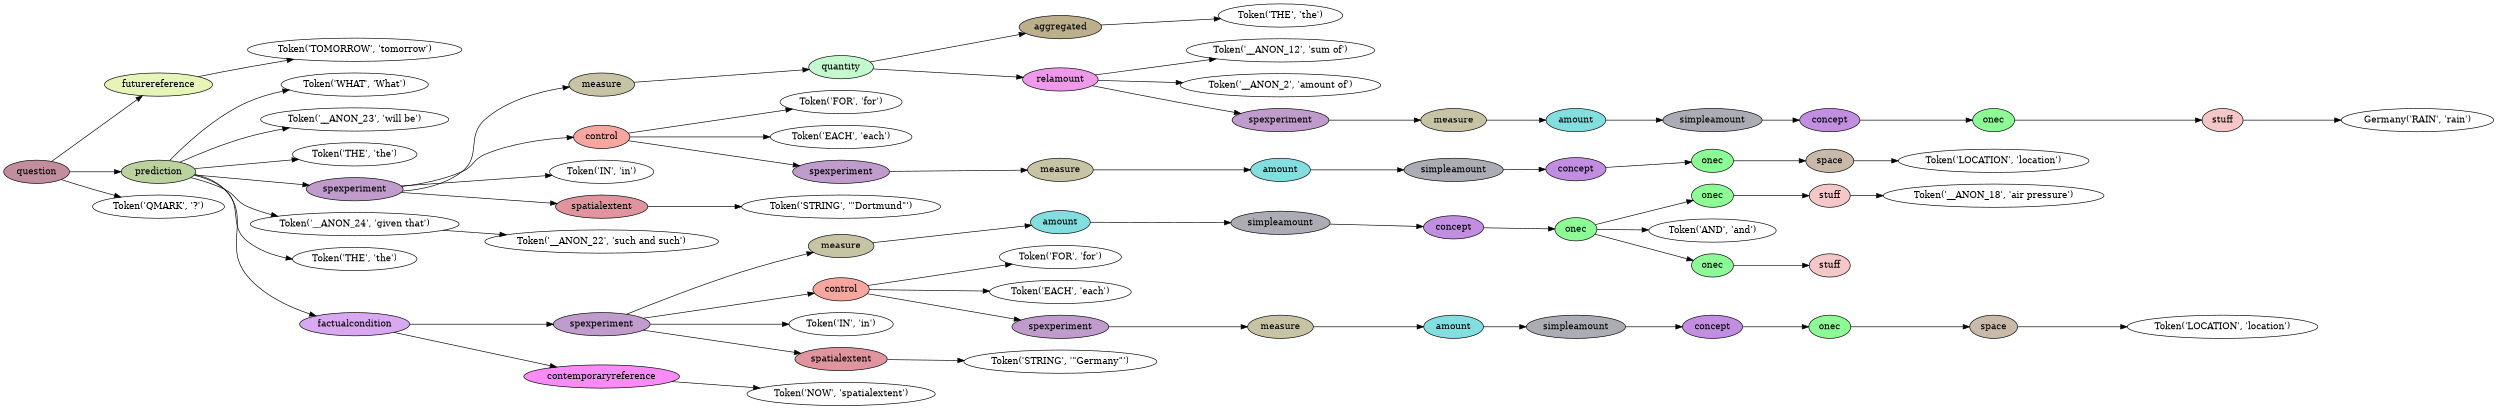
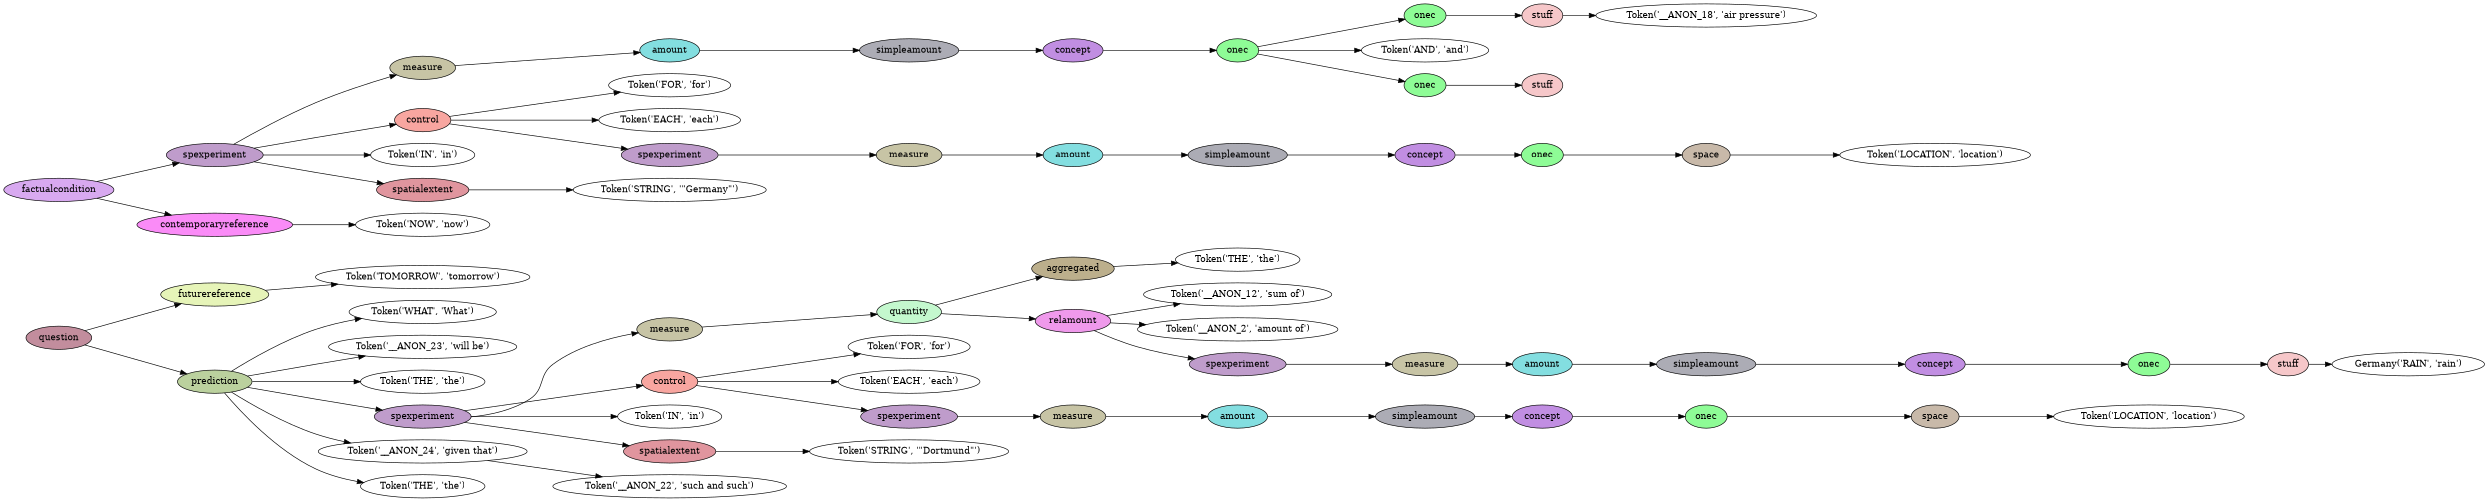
node "Token('QMARK', '?')": removed
edge "prediction" -> "factualcondition": removed
node "Token('NOW', 'spatialextent')": label "Token('NOW', 'spatialextent')" -> "Token('NOW', 'now')"
